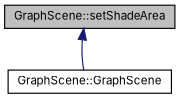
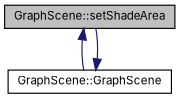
edge "GraphScene::setShadeArea" -> "GraphScene::GraphScene": added
